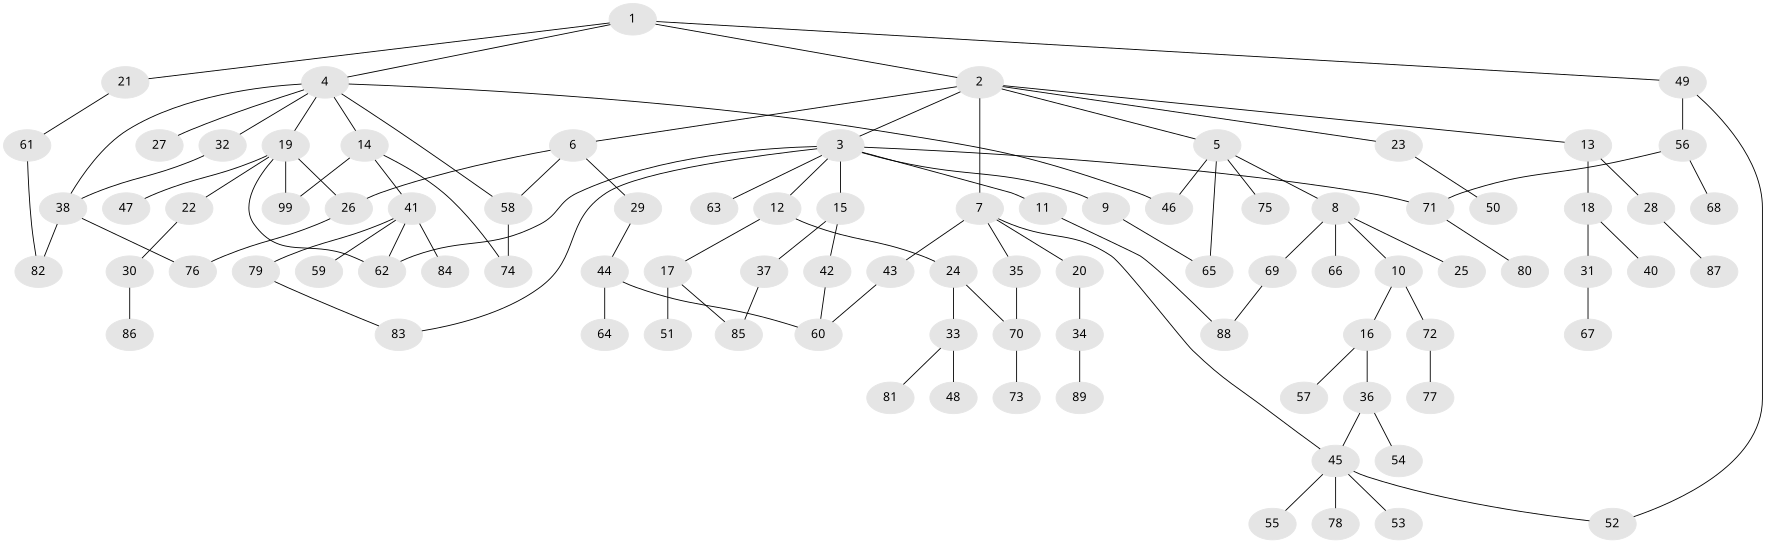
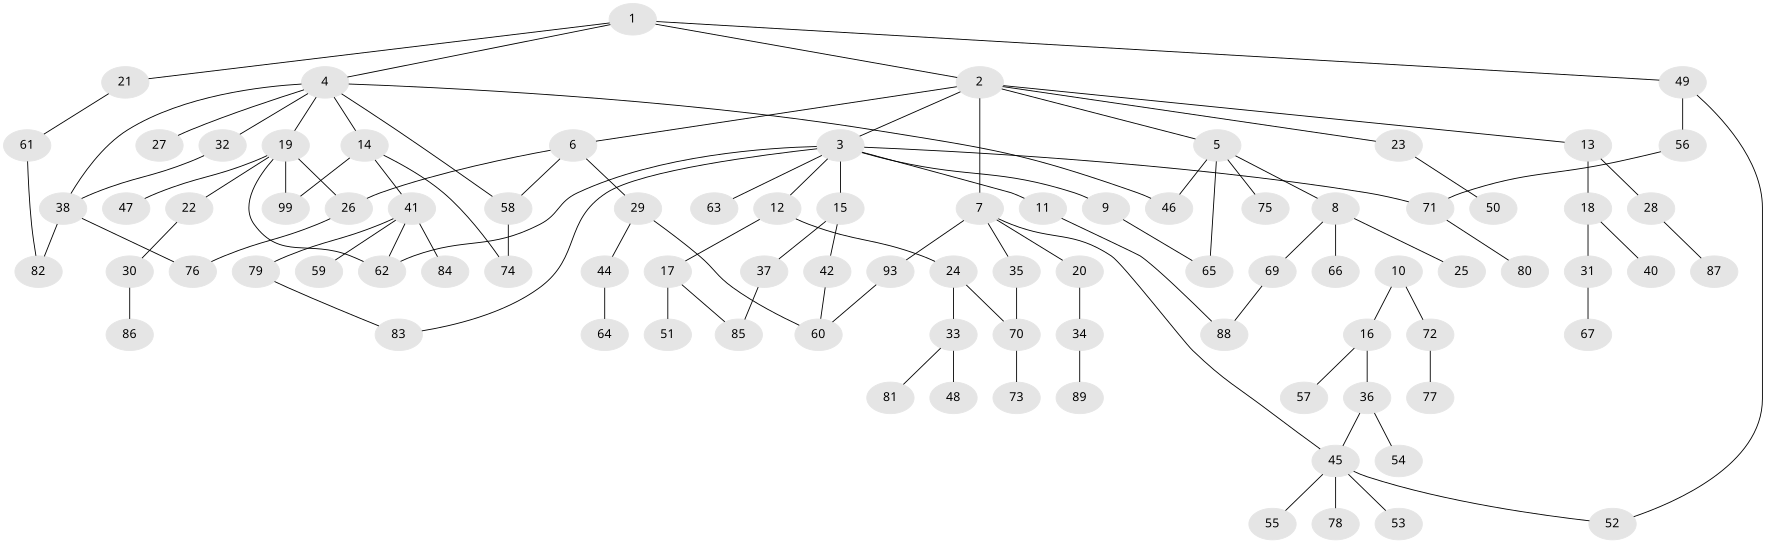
node "68": removed
edge "8" -- "10": removed
node "43": label "43" -> "93"
edge "44" -- "60": now "29" -- "60"
